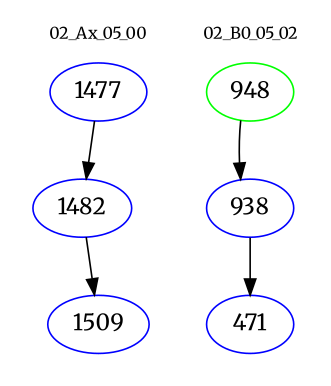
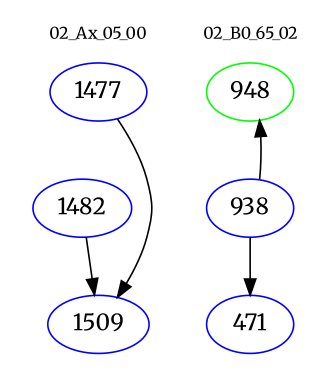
cluster "02_B0_05_02": label "02_B0_05_02" -> "02_B0_65_02"
edge "1477" -> "1482": now "1477" -> "1509"
edge "948" -> "938": reversed
